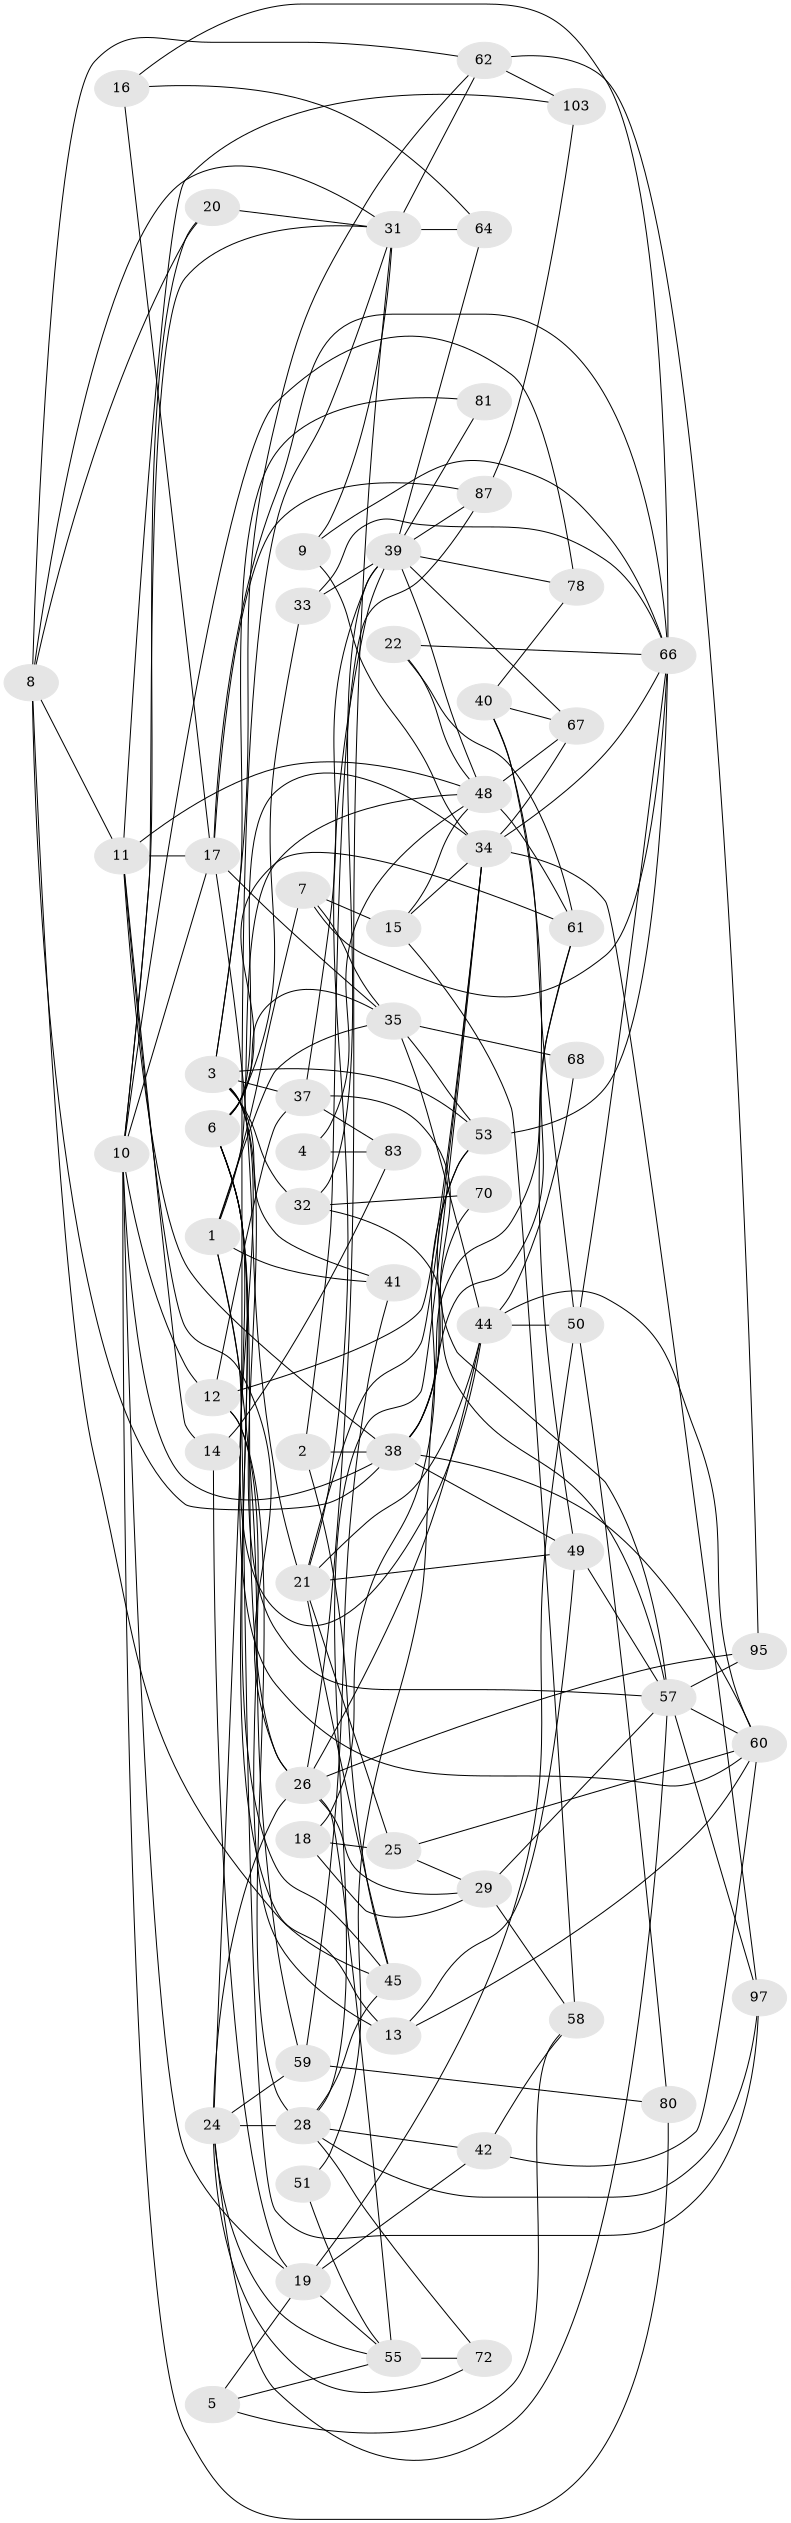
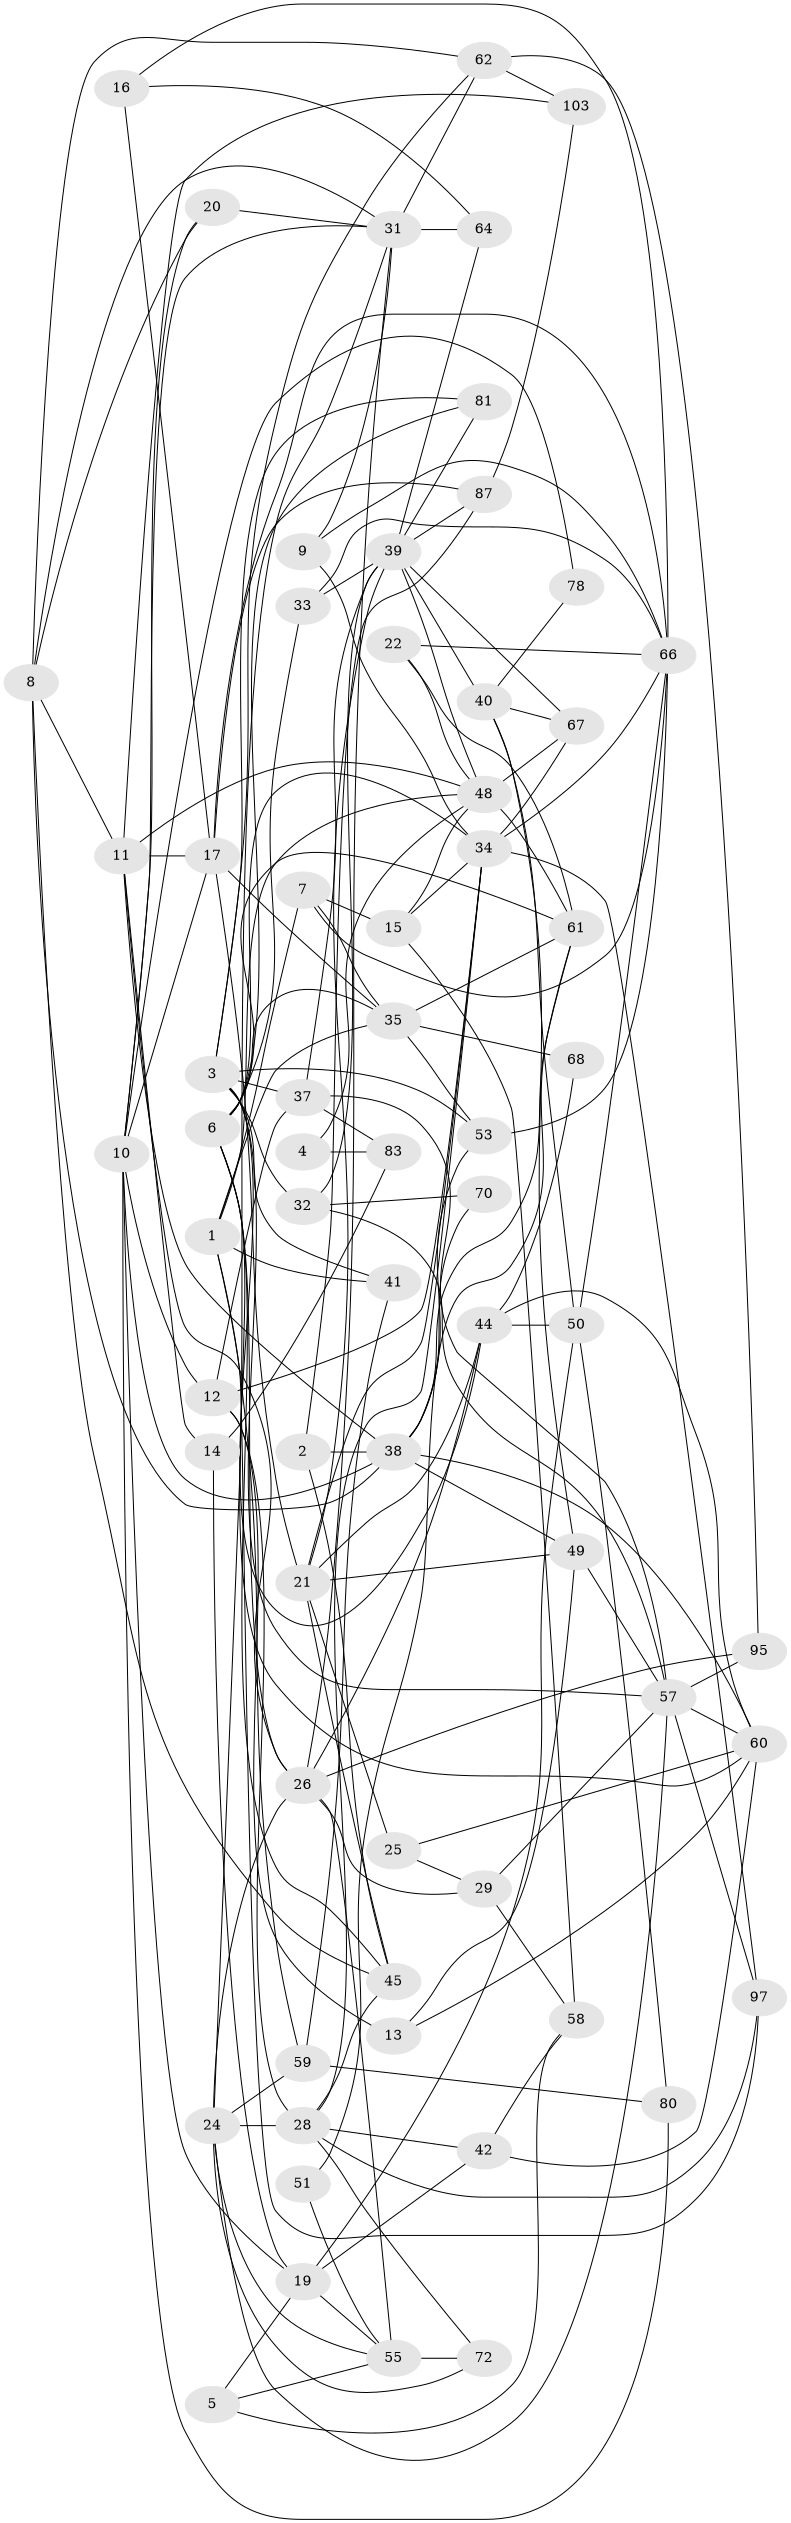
edge "39" -- "78": now "39" -- "40"
edge "35" -- "44": now "35" -- "61"
edge "6" -- "13": now "6" -- "81"
node "18": removed
